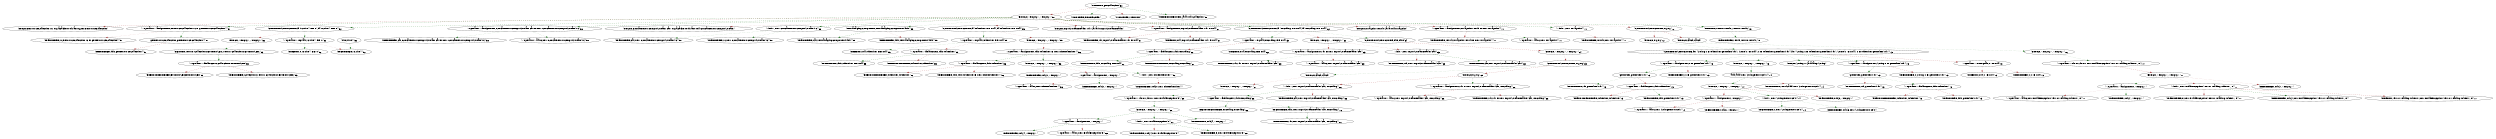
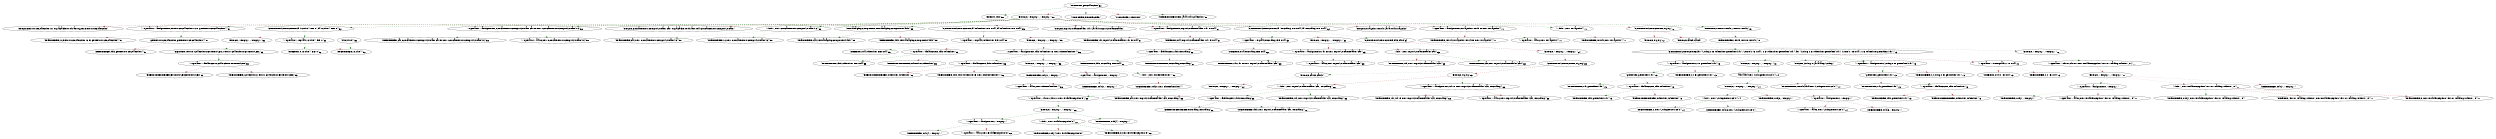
node "(PARAM,this)": added
edge "(IDENTIFIER,this,new InputStreamReader(cat, encoding))" -> "(IDENTIFIER,rdr,new InputStreamReader(cat, encoding))": now "(<init>,new InputStreamReader(cat, encoding))" -> "(IDENTIFIER,rdr,new InputStreamReader(cat, encoding))"
